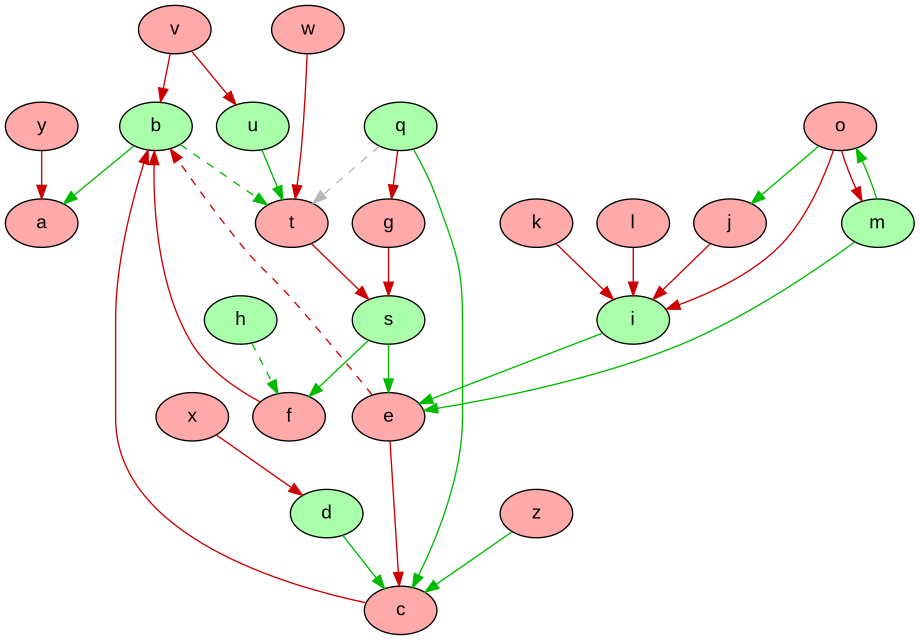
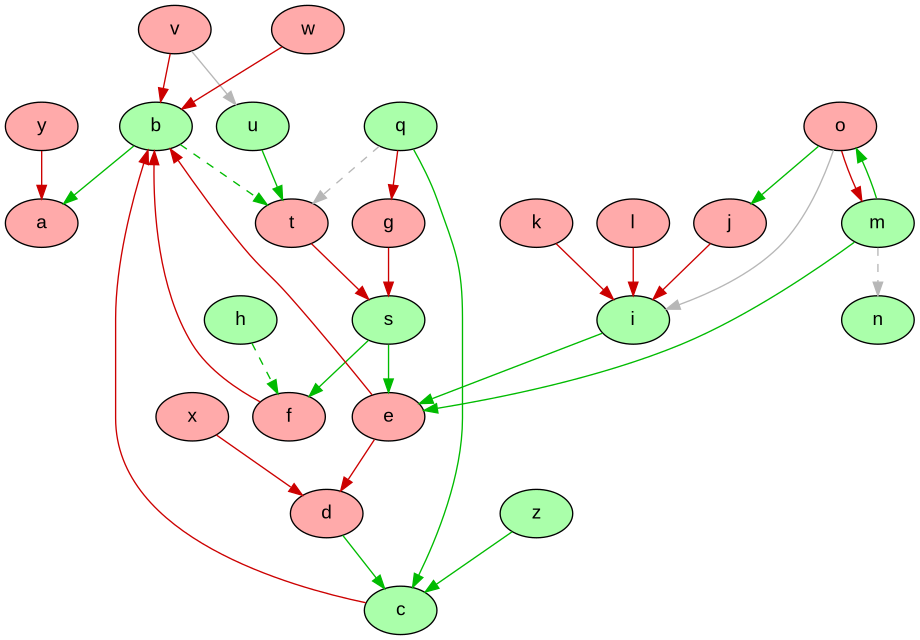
edge "v" -> "u": color #cc0000 -> #b7b7b7
edge "w" -> "t": now "w" -> "b"
edge "o" -> "i": color #cc0000 -> #b7b7b7
edge "e" -> "b": style dashed -> solid
node "n": added
edge "e" -> "c": now "e" -> "d"
node "d": fillcolor #aaffaa -> #ffaaaa
node "z": fillcolor #ffaaaa -> #aaffaa
node "c": fillcolor #ffaaaa -> #aaffaa
